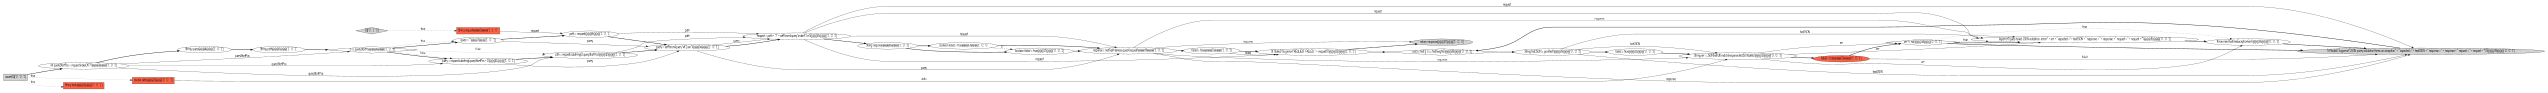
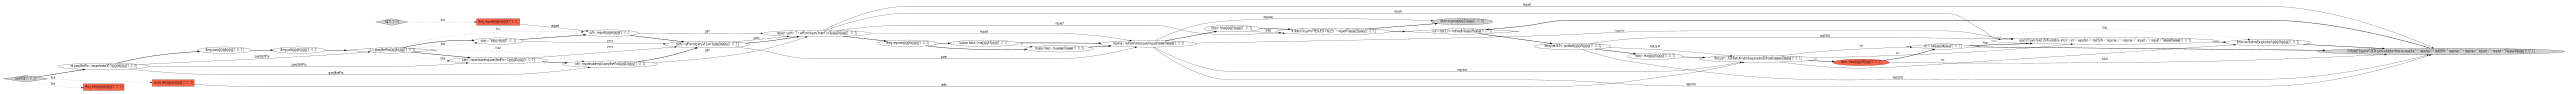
edge "-1 == queryStartPos@@@6@@@['1', '0', '1']" -> "path = request@@@8@@@['1', '0', '1']": added, label "true"
node "assertJQ['0', '0', '1']": shape box -> diamond
